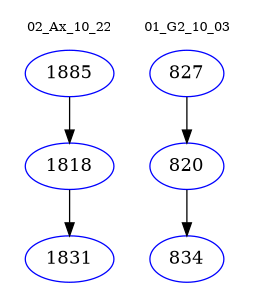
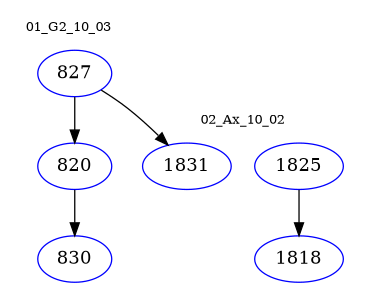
cluster "02_Ax_10_22": label "02_Ax_10_22" -> "02_Ax_10_02"
node "1885": label "1885" -> "1825"
edge "1818" -> "1831": now "827" -> "1831"
node "834": label "834" -> "830"
